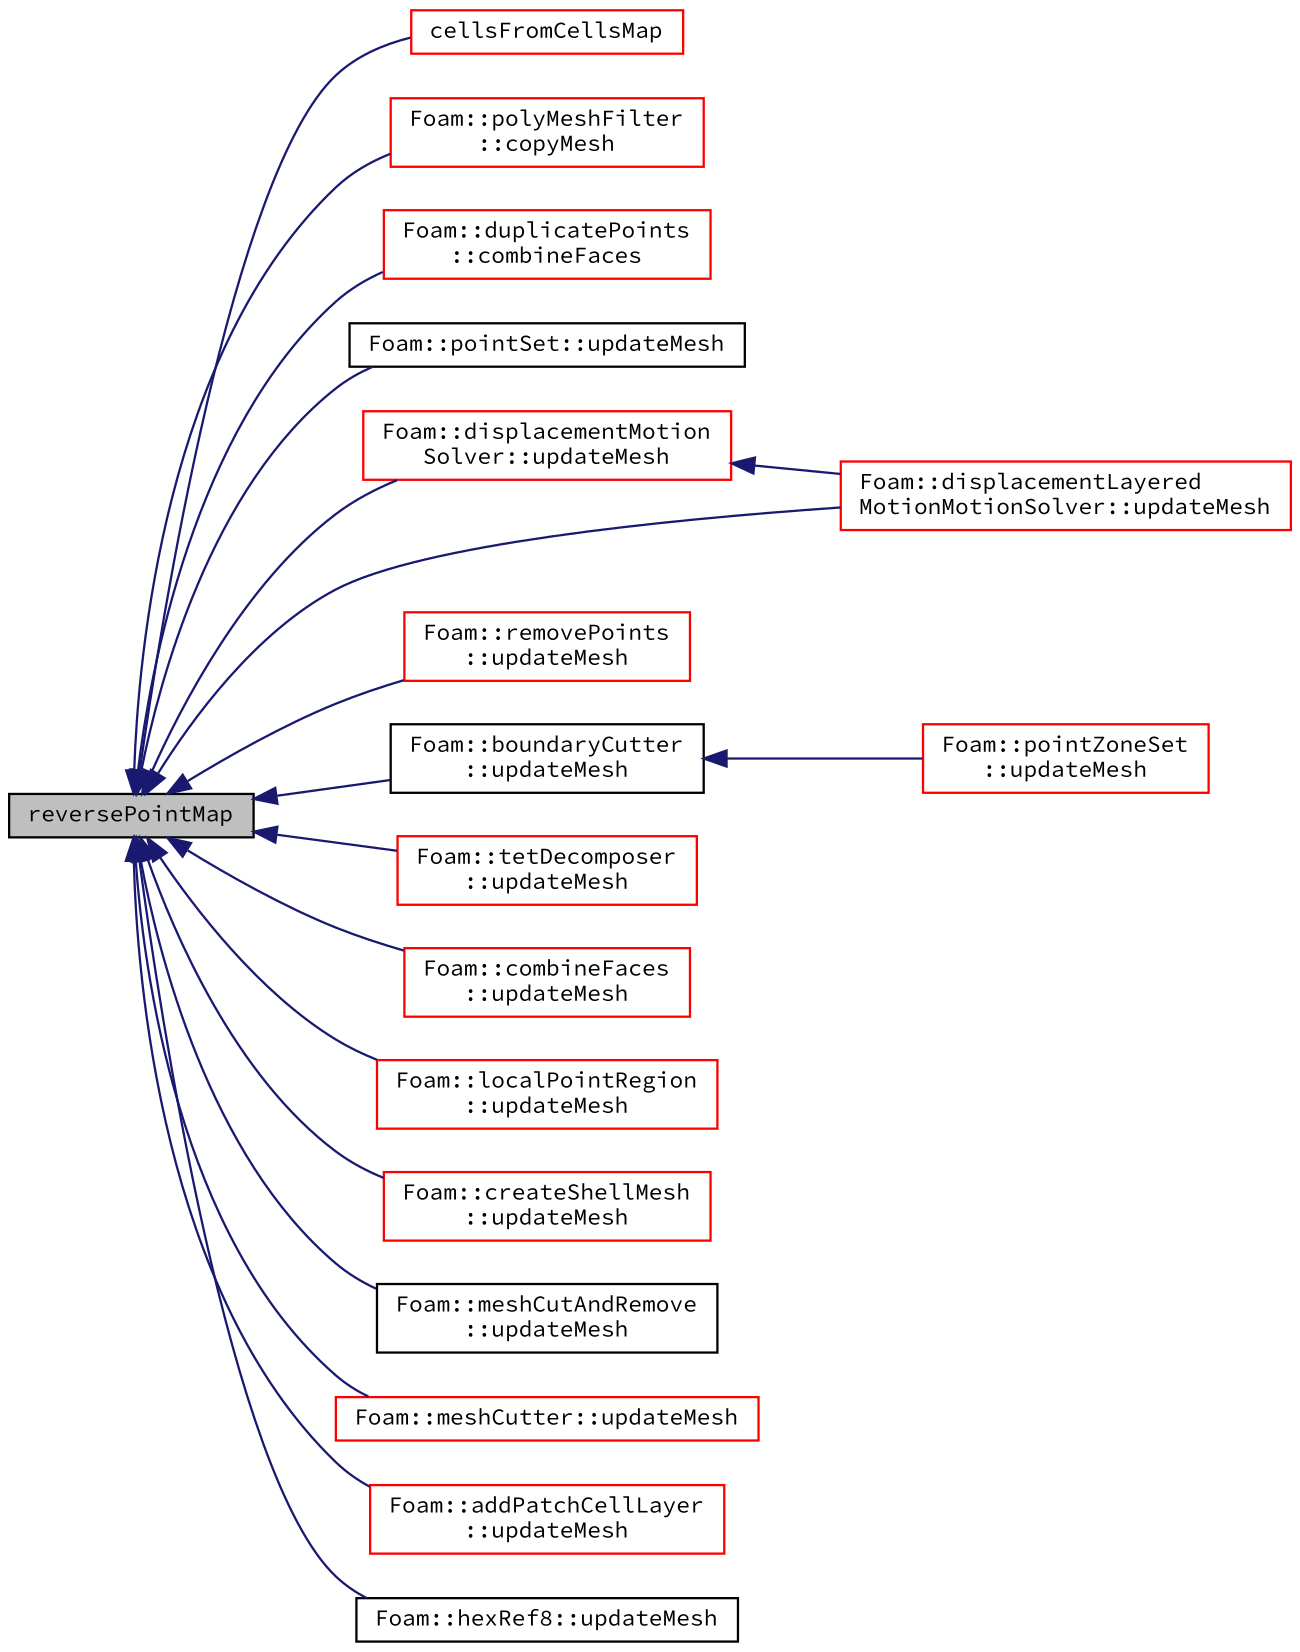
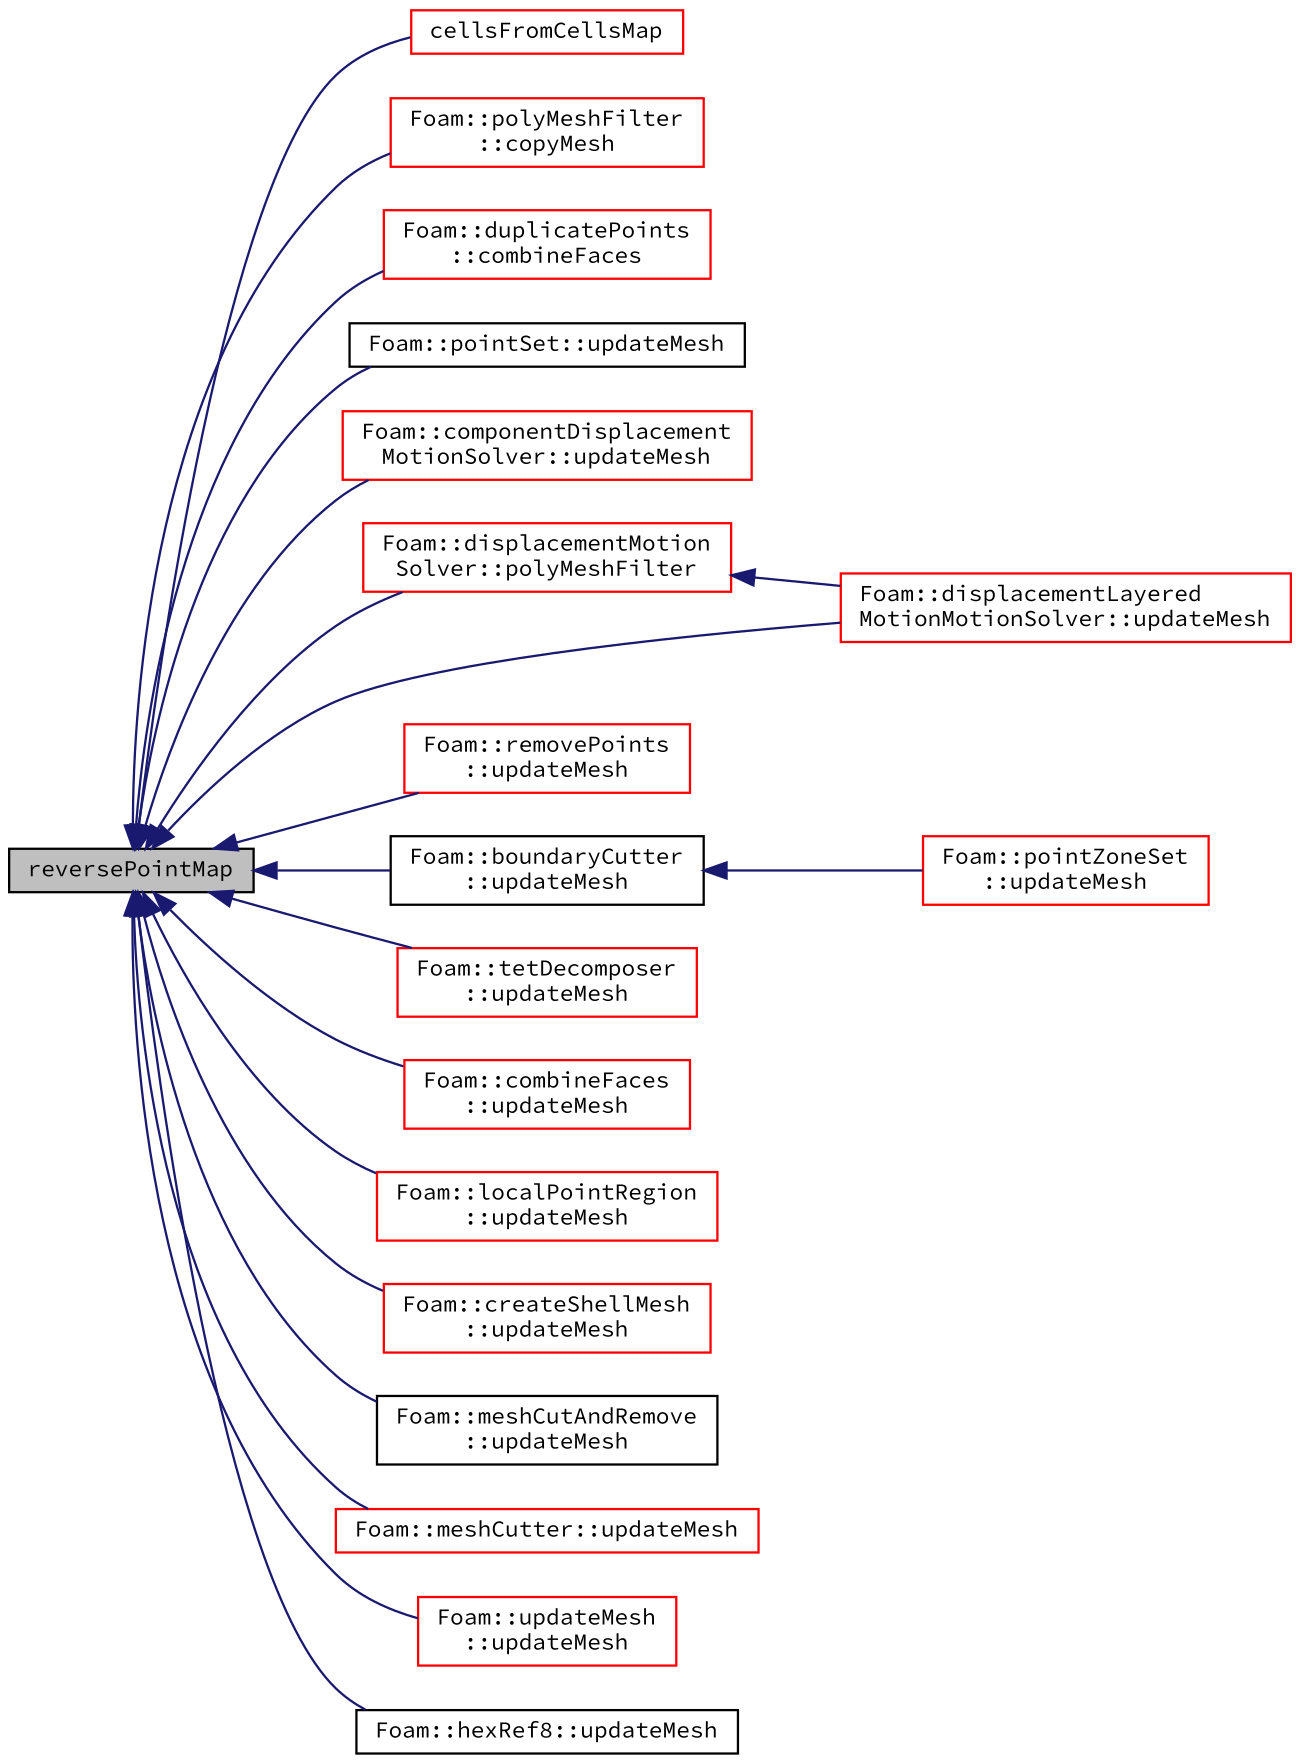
node "Foam::displacementMotion Solver::updateMesh": label "Foam::displacementMotion Solver::updateMesh" -> "Foam::displacementMotion Solver::polyMeshFilter"
node "Foam::componentDisplacement MotionSolver::updateMesh": added
node "Foam::addPatchCellLayer ::updateMesh": label "Foam::addPatchCellLayer ::updateMesh" -> "Foam::updateMesh ::updateMesh"
